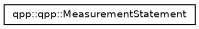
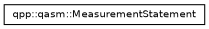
node "qpp::qpp::MeasurementStatement": label "qpp::qpp::MeasurementStatement" -> "qpp::qasm::MeasurementStatement"
